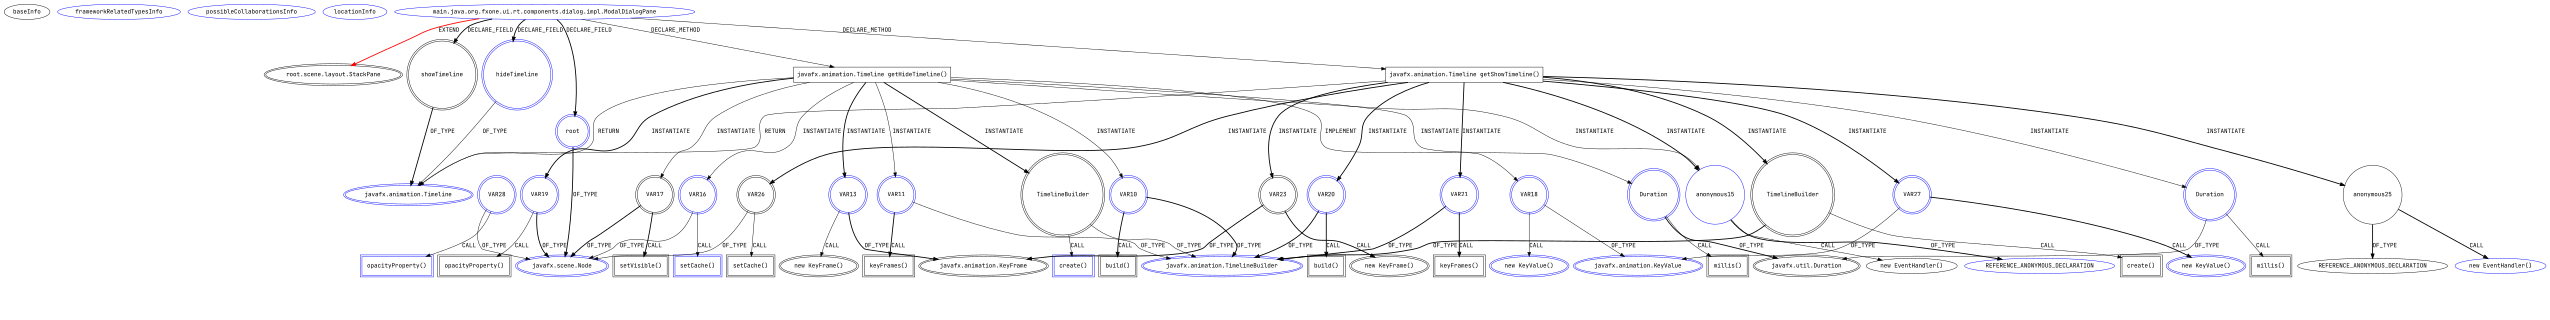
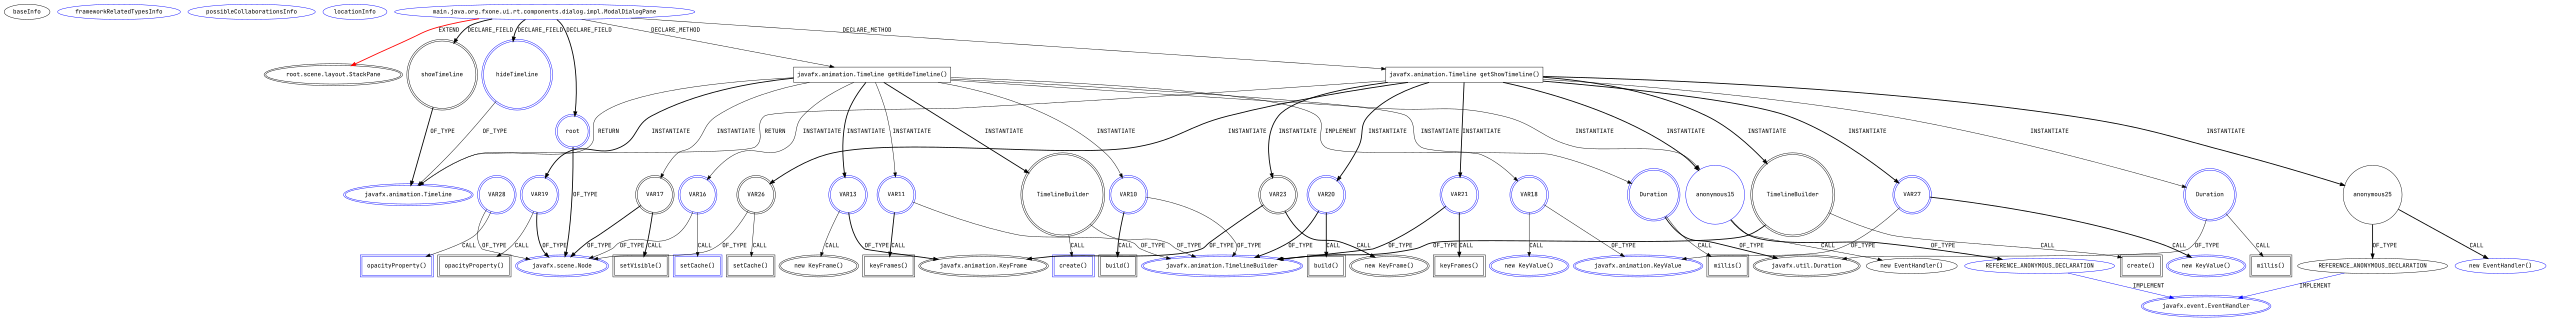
edge "VAR10" -> "javafx.animation.TimelineBuilder": style bold -> solid
node "javafx.event.EventHandler": added
